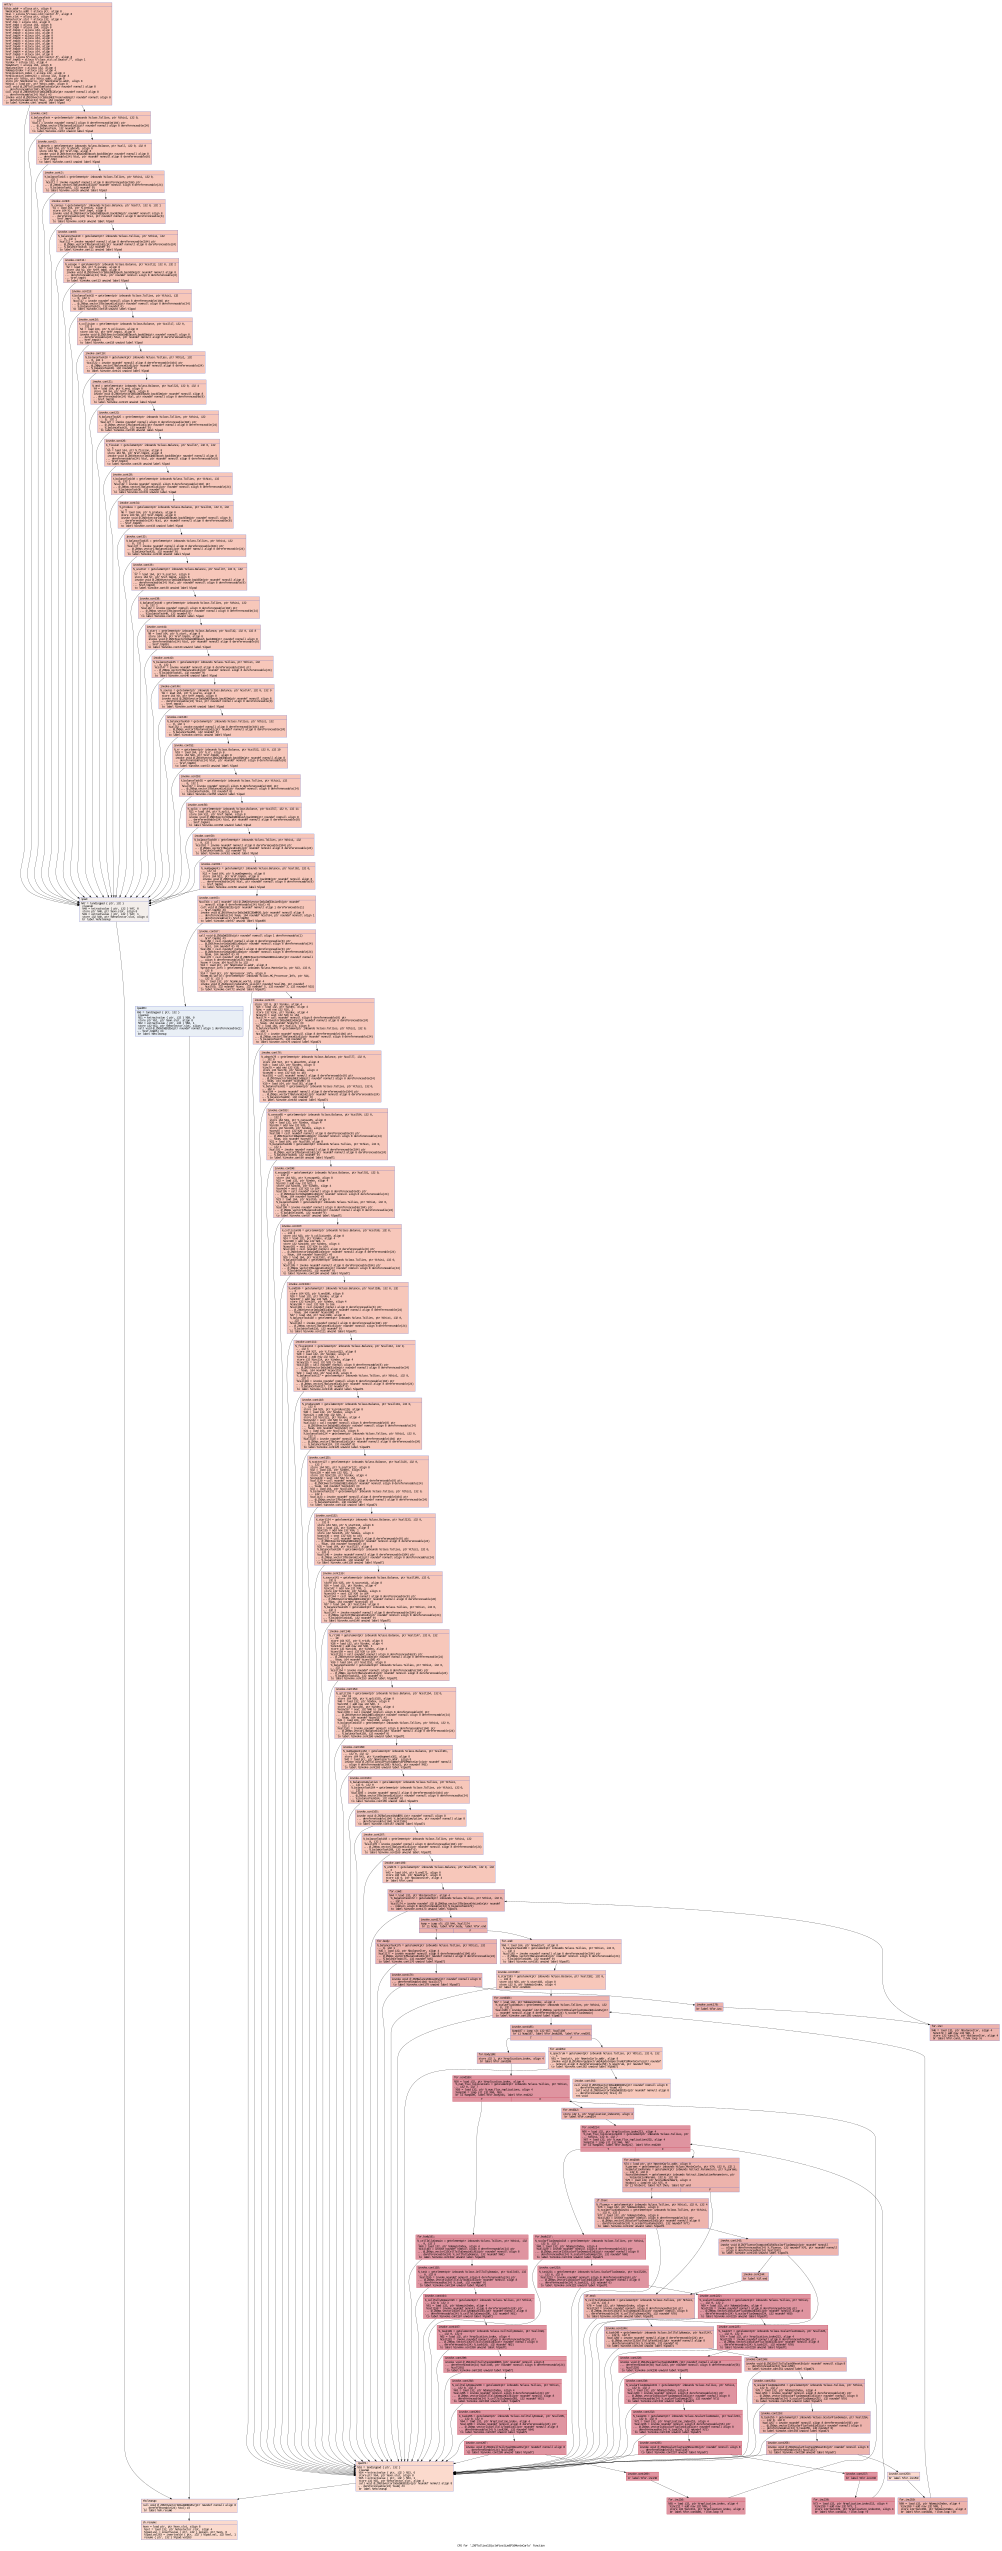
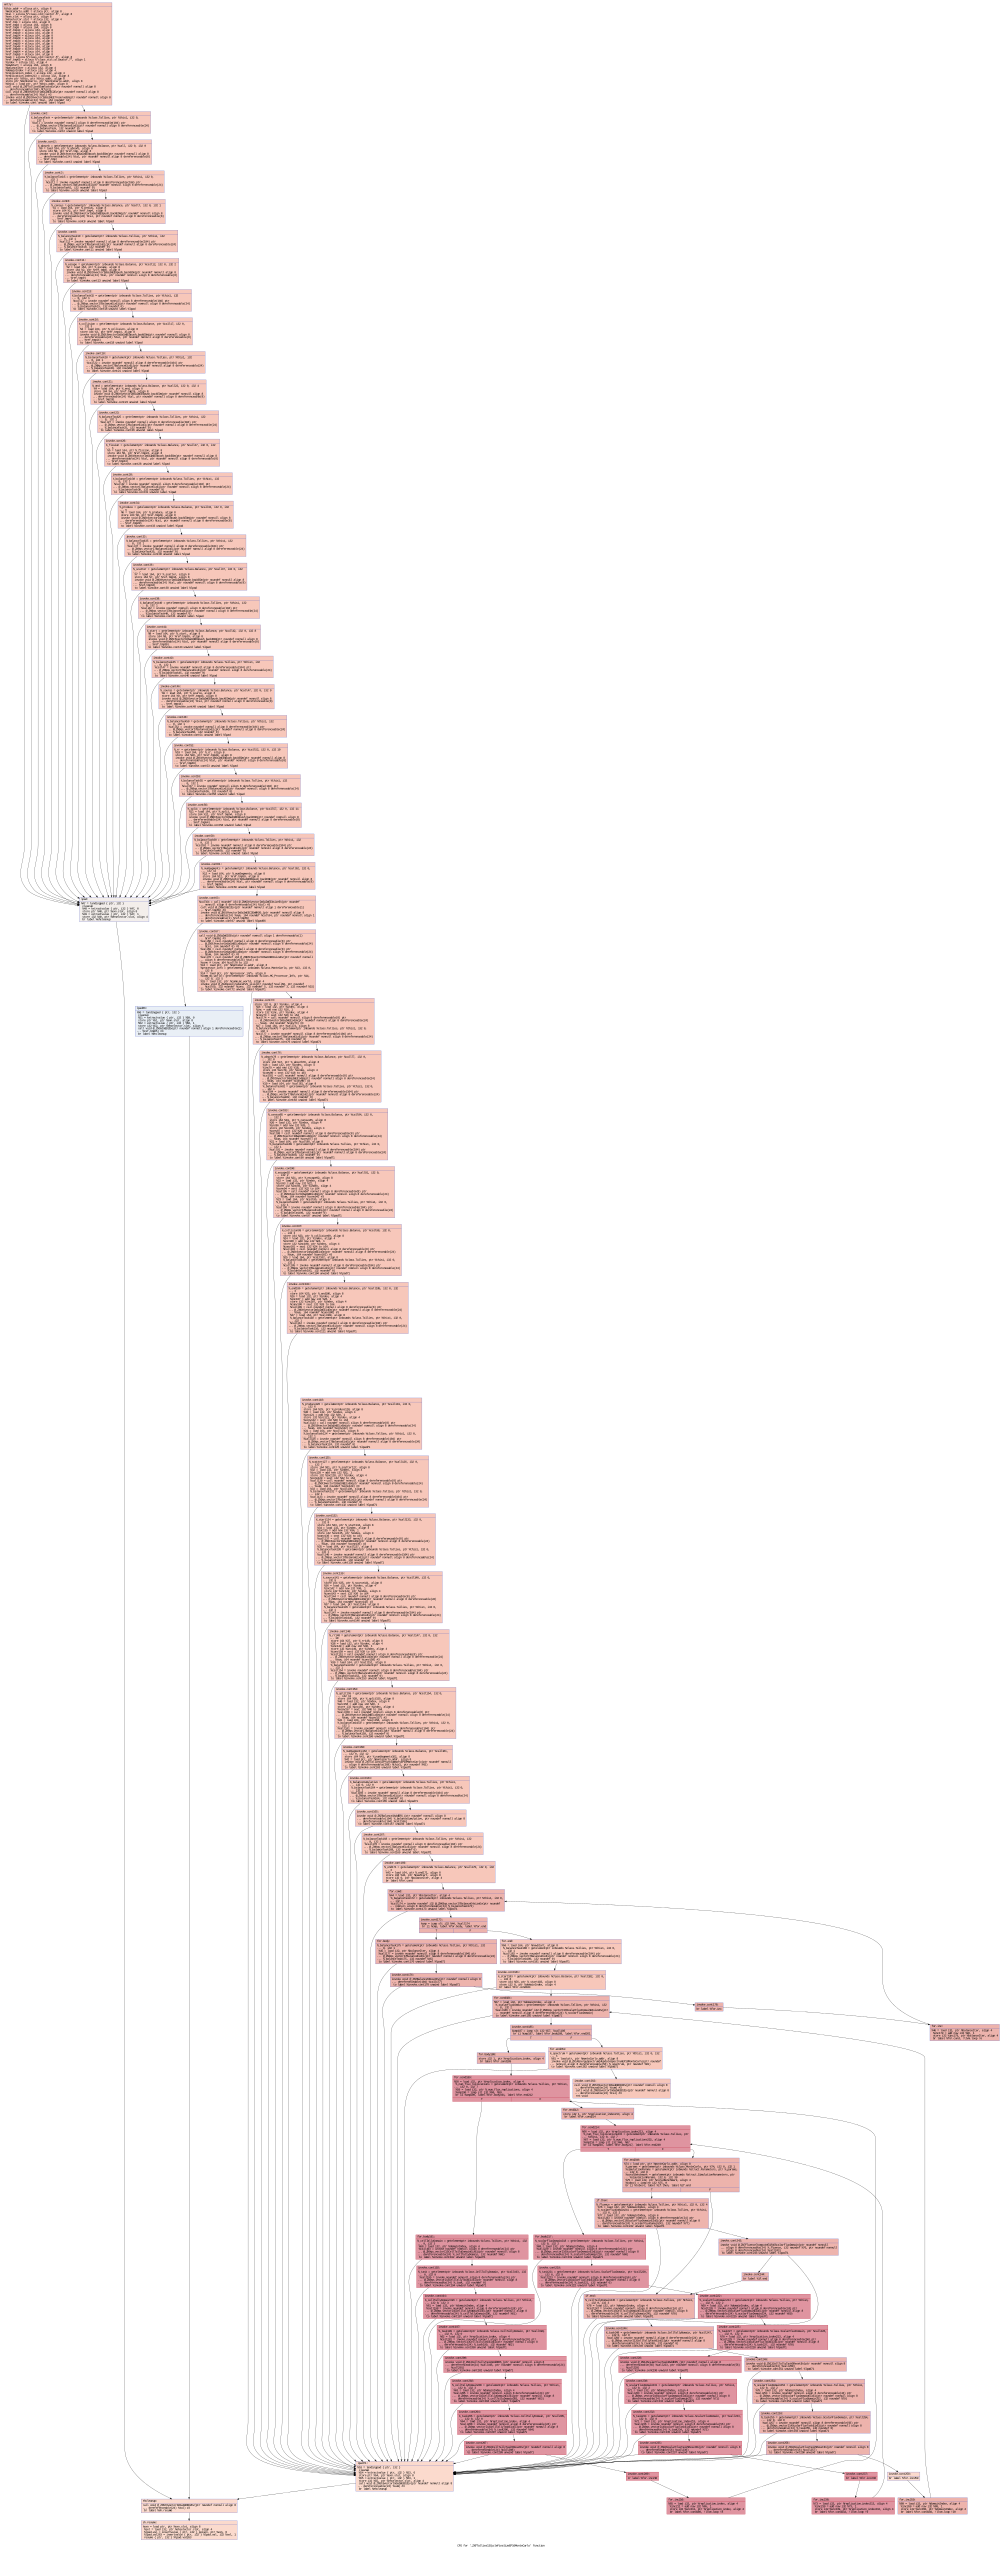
node "invoke.cont111:": removed
